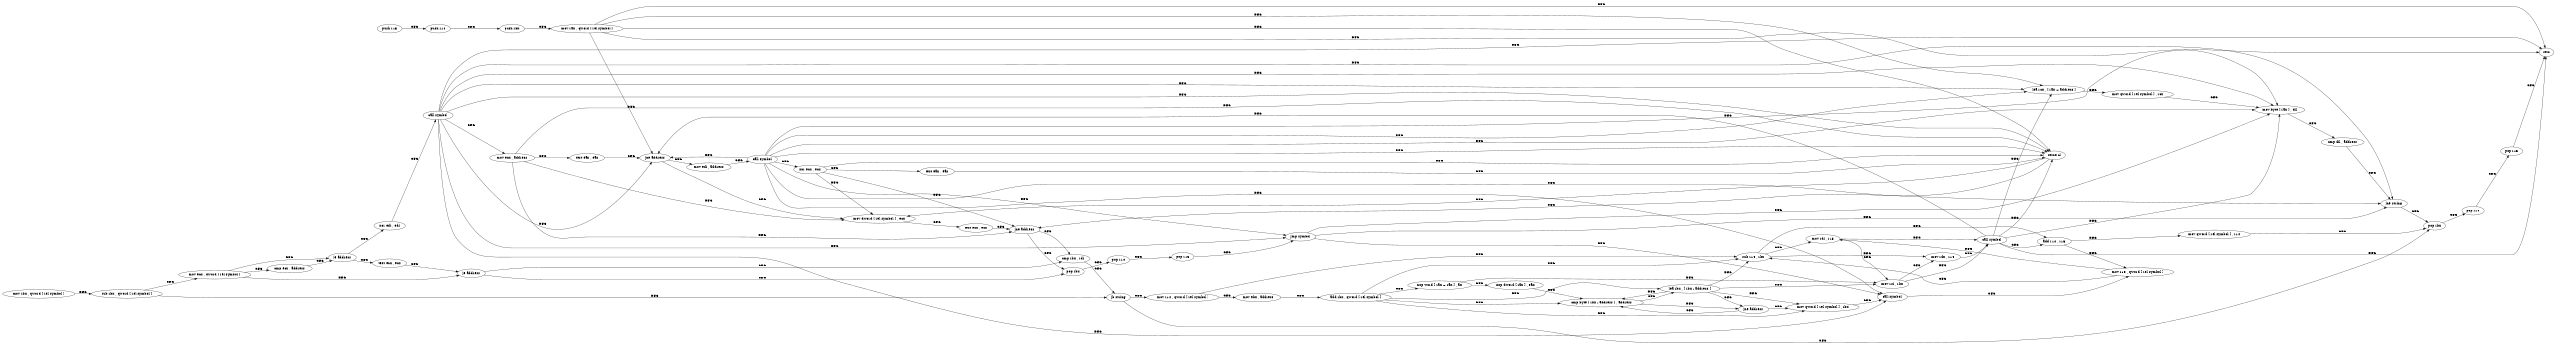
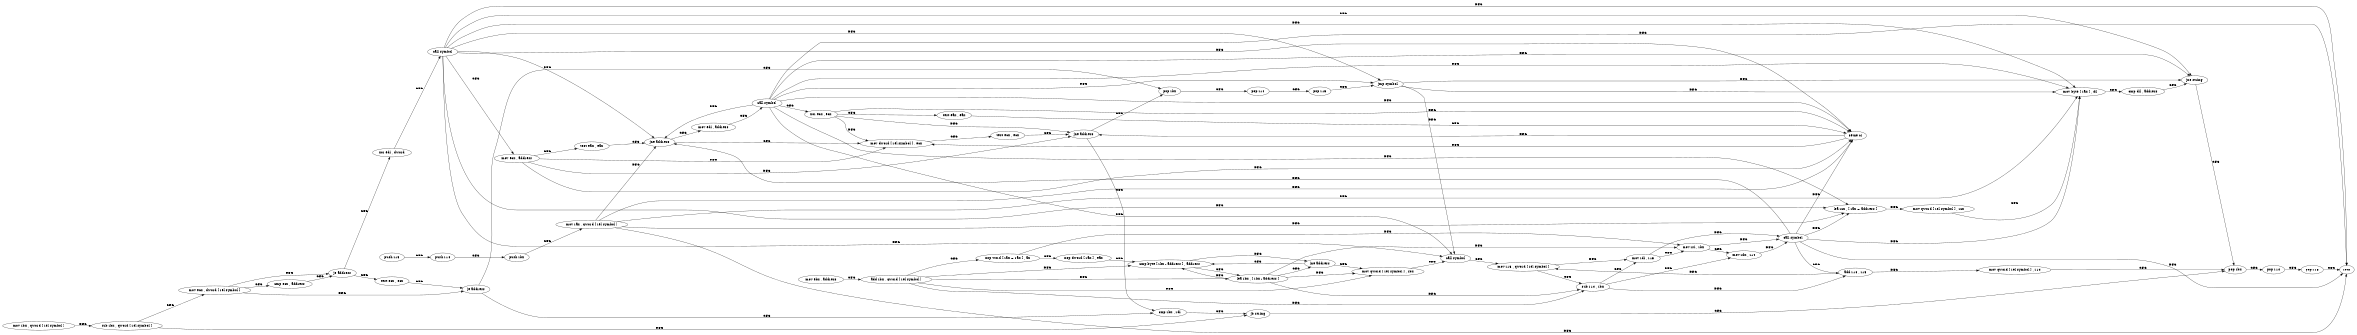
node "xor edi , edi": label "xor edi , edi" -> "xor edi , dword"
node "mov r14 , qword [ rel symbol ]": removed
